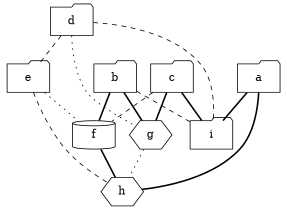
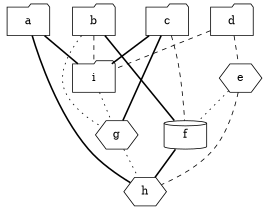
node "e": shape folder -> hexagon
edge "d" -- "g": now "i" -- "g"
edge "b" -- "g": style bold -> dotted
